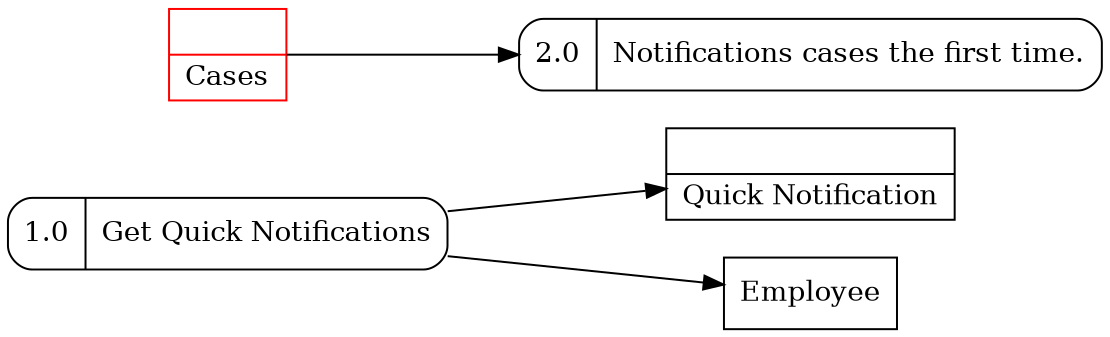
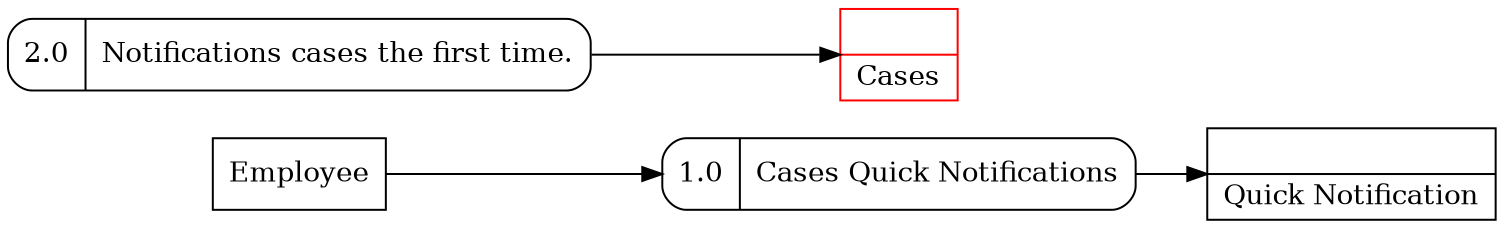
edge "Cases" -> "2.0": reversed
node "1.0": text "Get Quick Notifications" -> "Cases Quick Notifications"
edge "1.0" -> "Employee": reversed
